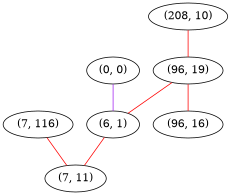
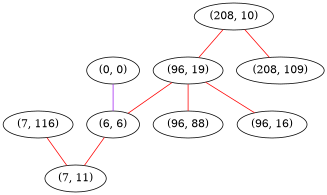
node "(208, 109)": added
node "(6, 1)": label "(6, 1)" -> "(6, 6)"
node "(96, 88)": added
